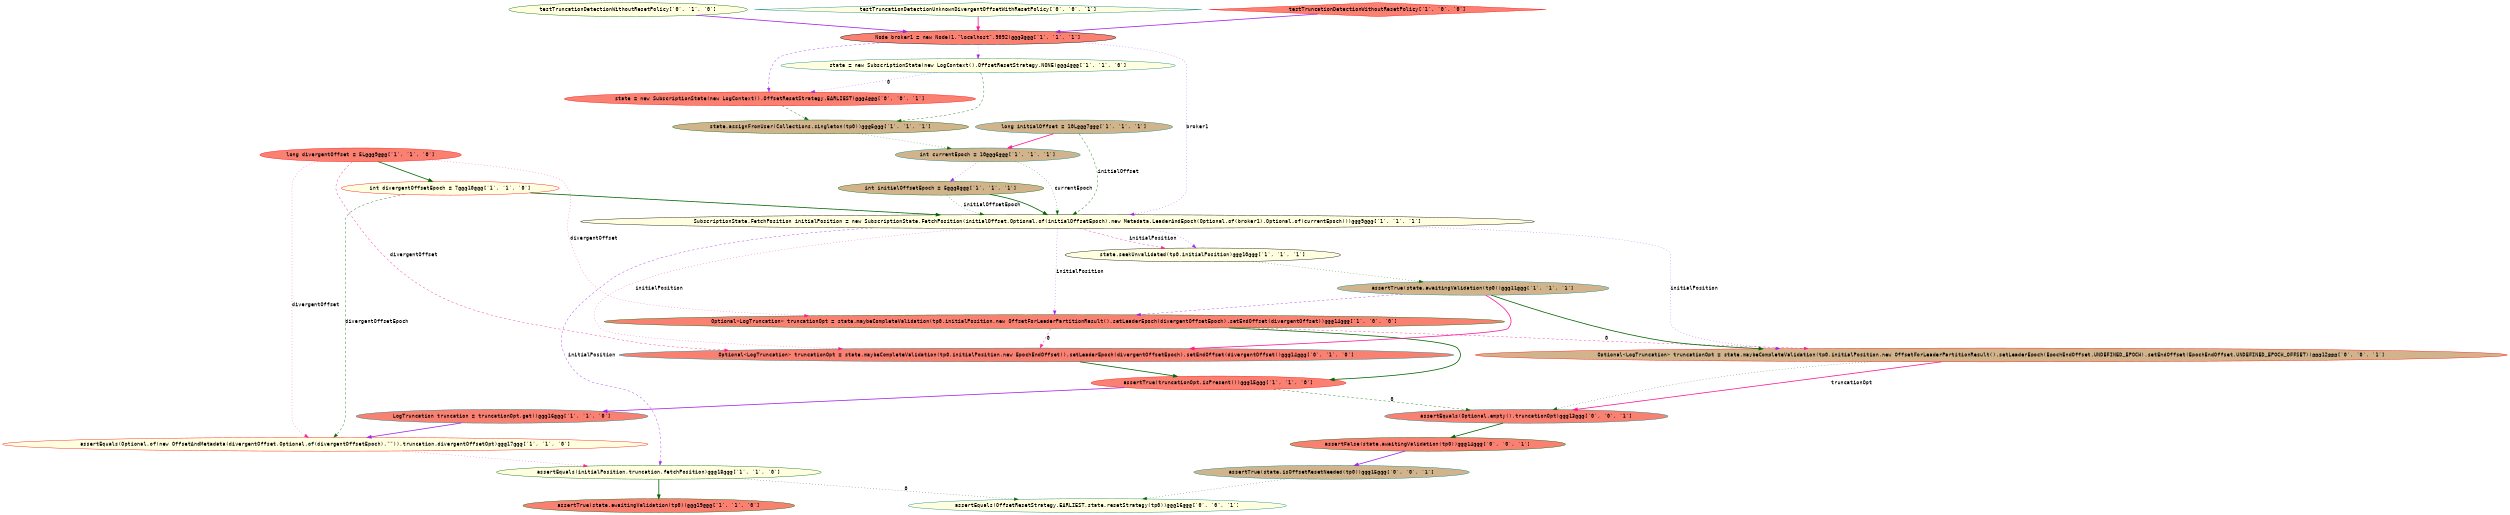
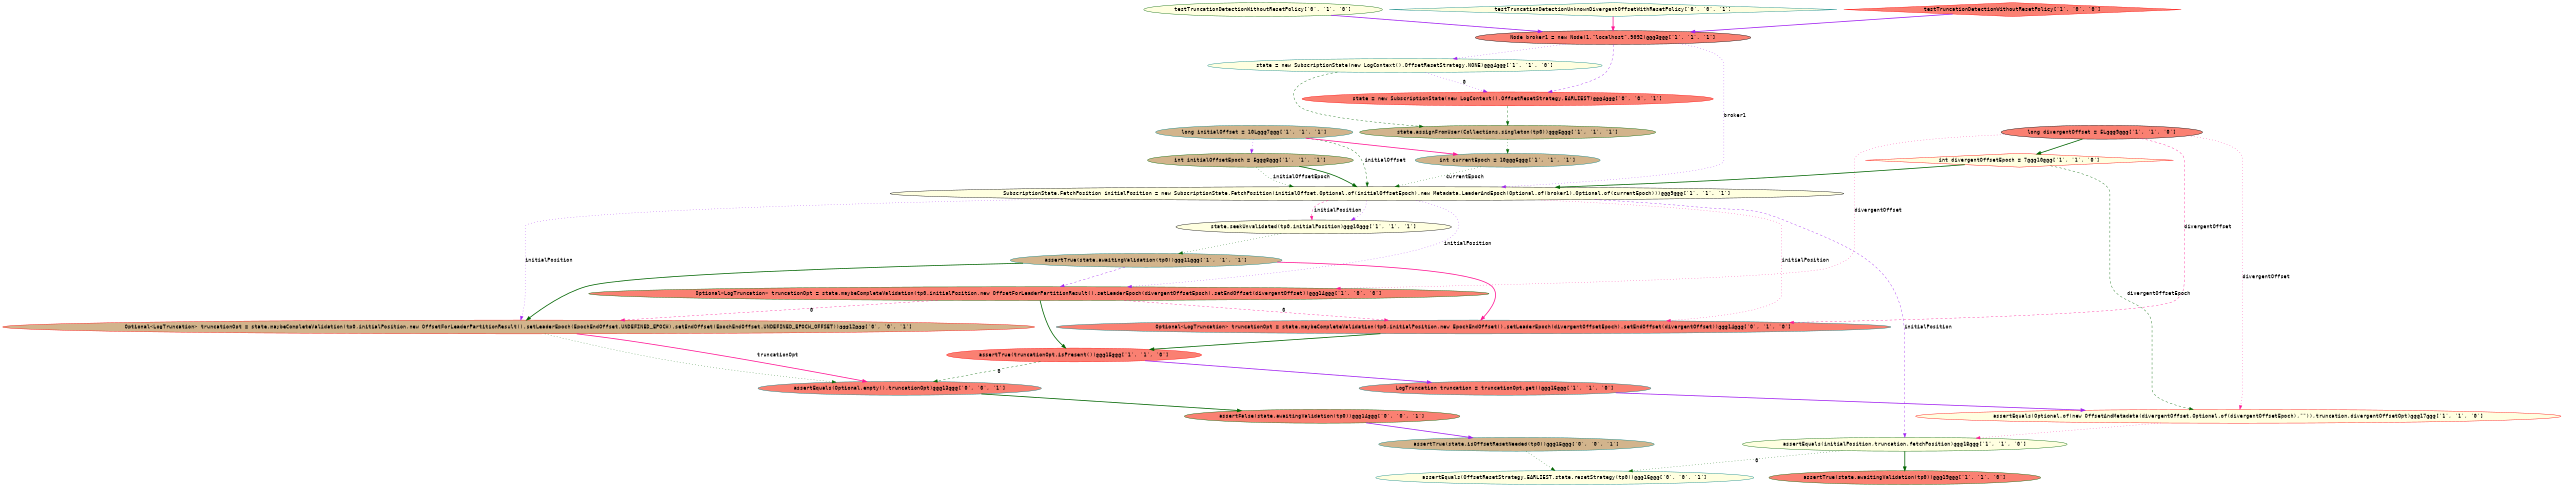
node "long divergentOffset = 5L@@@9@@@['1', '1', '0']": color red -> black
edge "int currentEpoch = 10@@@6@@@['1', '1', '1']" -> "int initialOffsetEpoch = 5@@@8@@@['1', '1', '1']": now "long initialOffset = 10L@@@7@@@['1', '1', '1']" -> "int initialOffsetEpoch = 5@@@8@@@['1', '1', '1']"
node "int divergentOffsetEpoch = 7@@@10@@@['1', '1', '0']": shape ellipse -> diamond
